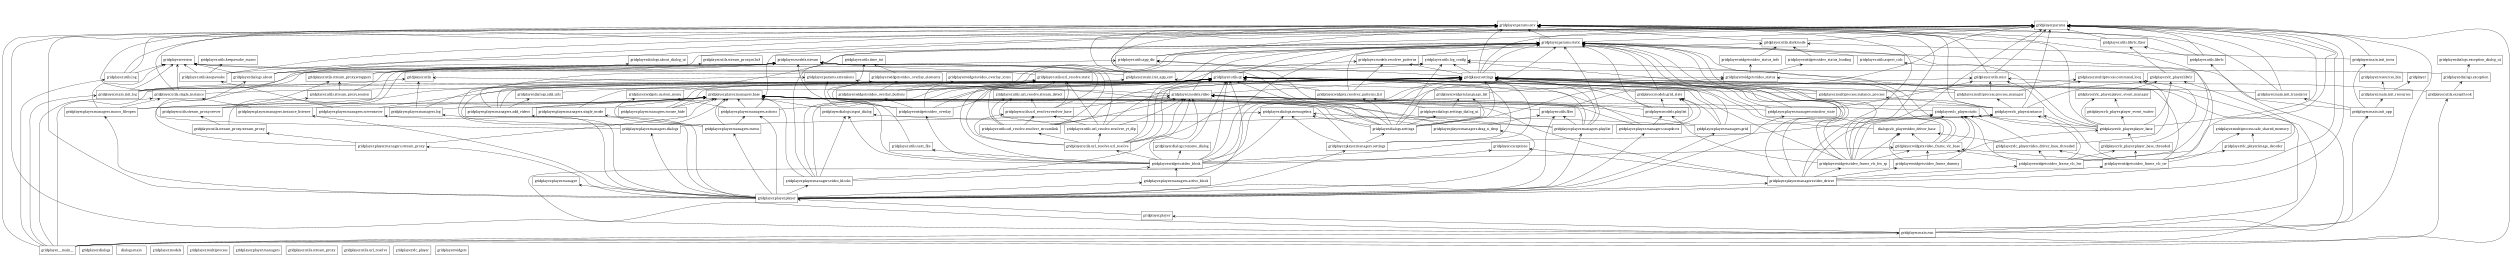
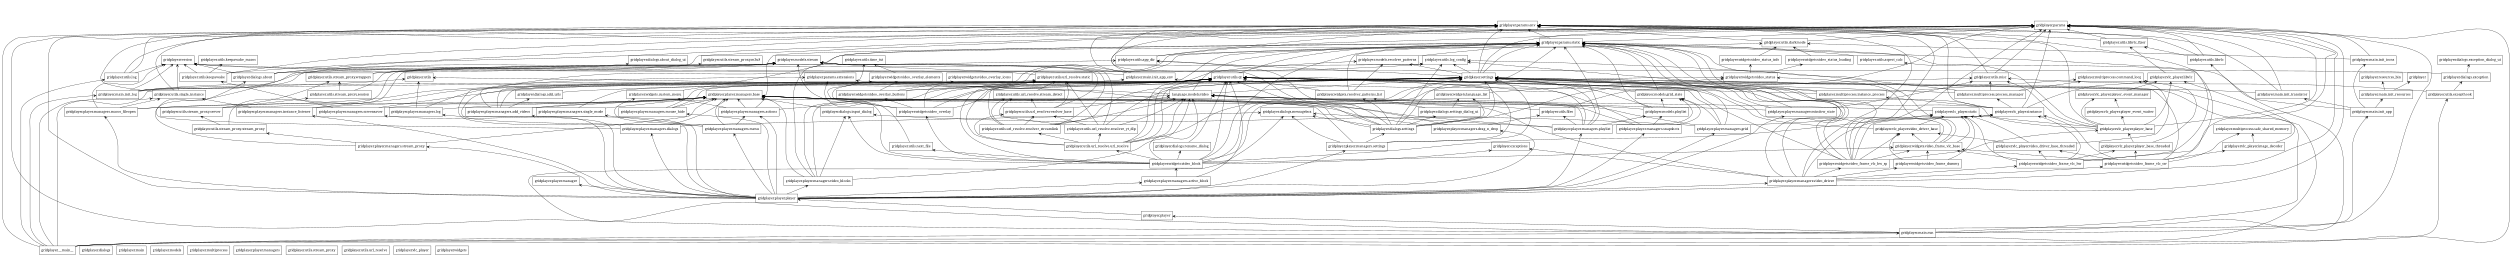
edge "gridplayer.utils.single_instance" -> "gridplayer.utils.qt": now "gridplayer.player.managers.instance_listener" -> "gridplayer.utils.qt"
node "gridplayer.models.video": label "gridplayer.models.video" -> "language.models.video"
node "dialogs.vlc_player.video_driver_base": label "dialogs.vlc_player.video_driver_base" -> "gridplayer.vlc_player.video_driver_base"
edge "gridplayer.widgets.video_frame_vlc_hw_sp" -> "gridplayer.models.playlist": now "gridplayer.player.managers.playlist" -> "gridplayer.models.playlist"
edge "gridplayer.player.managers.video_blocks" -> "gridplayer.widgets.video_block": removed
edge "gridplayer.player.player" -> "gridplayer.utils.files": now "gridplayer.player.player" -> "gridplayer.player.managers.mouse_hide"
node "dialogs.main": label "dialogs.main" -> "gridplayer.main"
